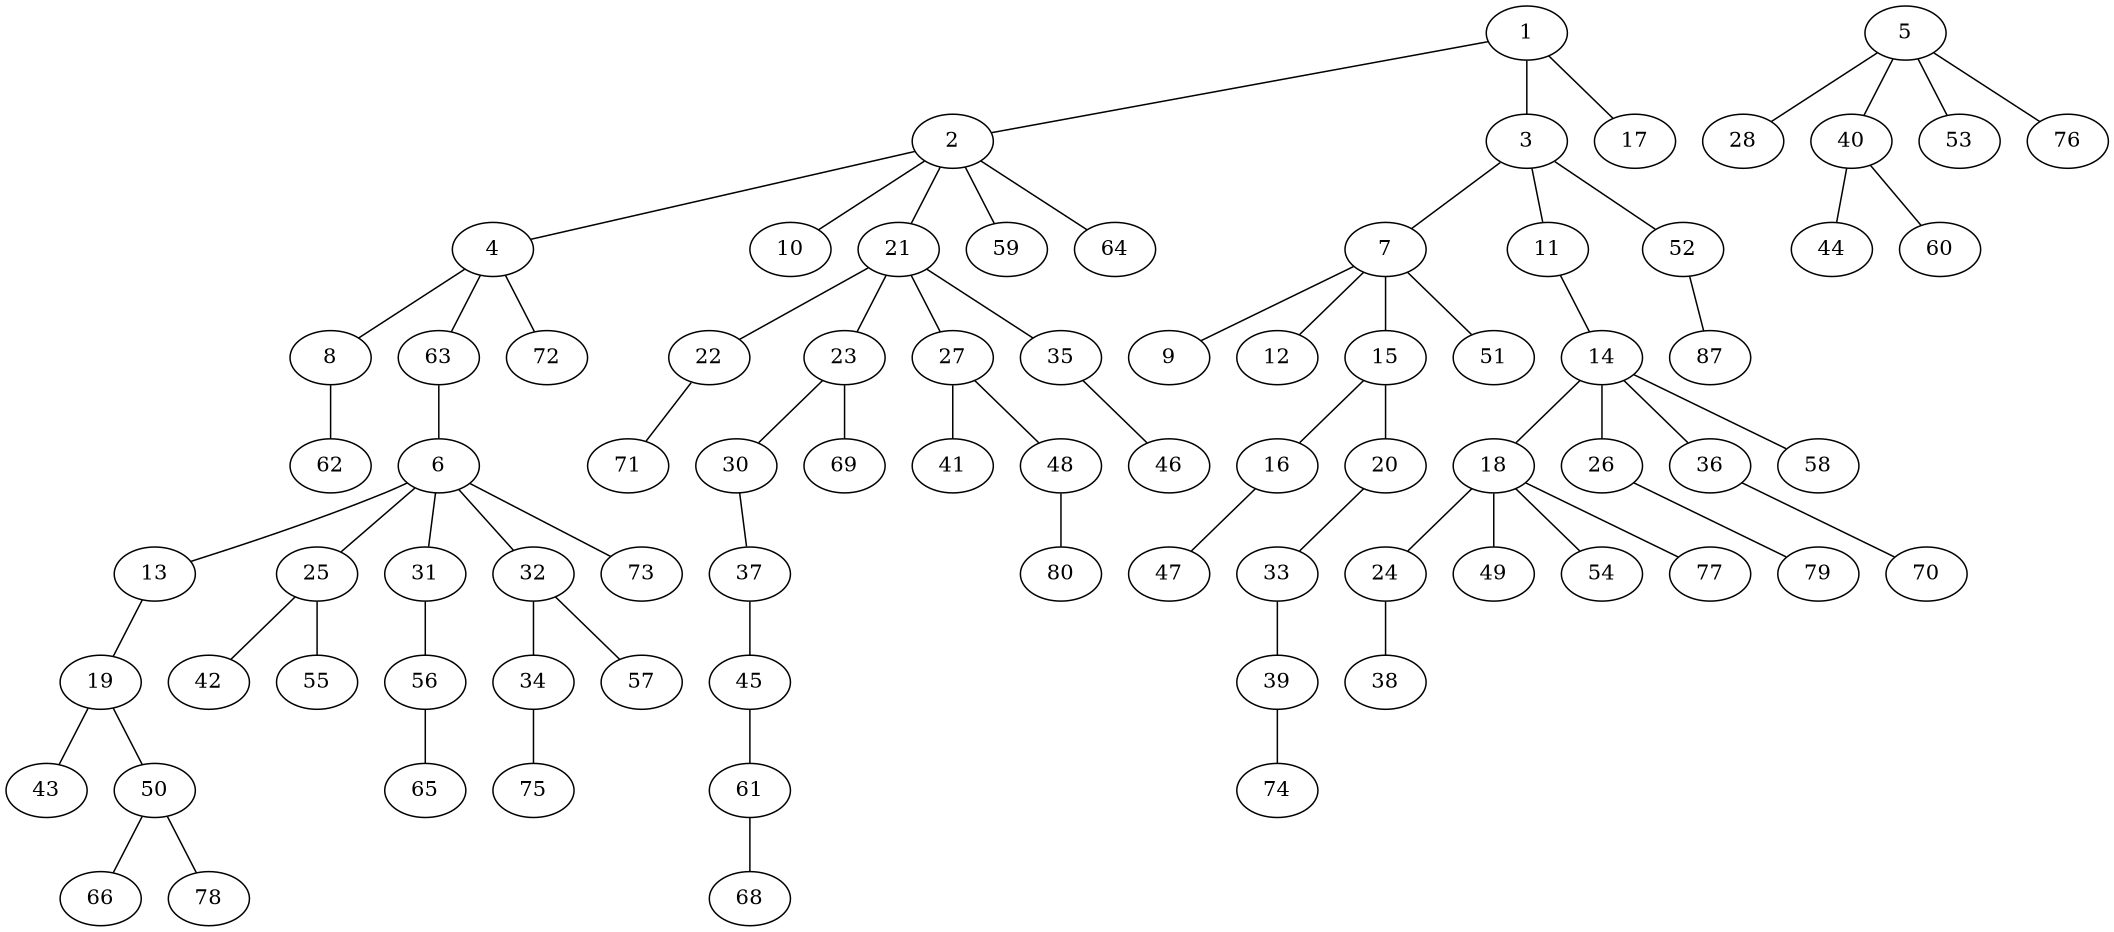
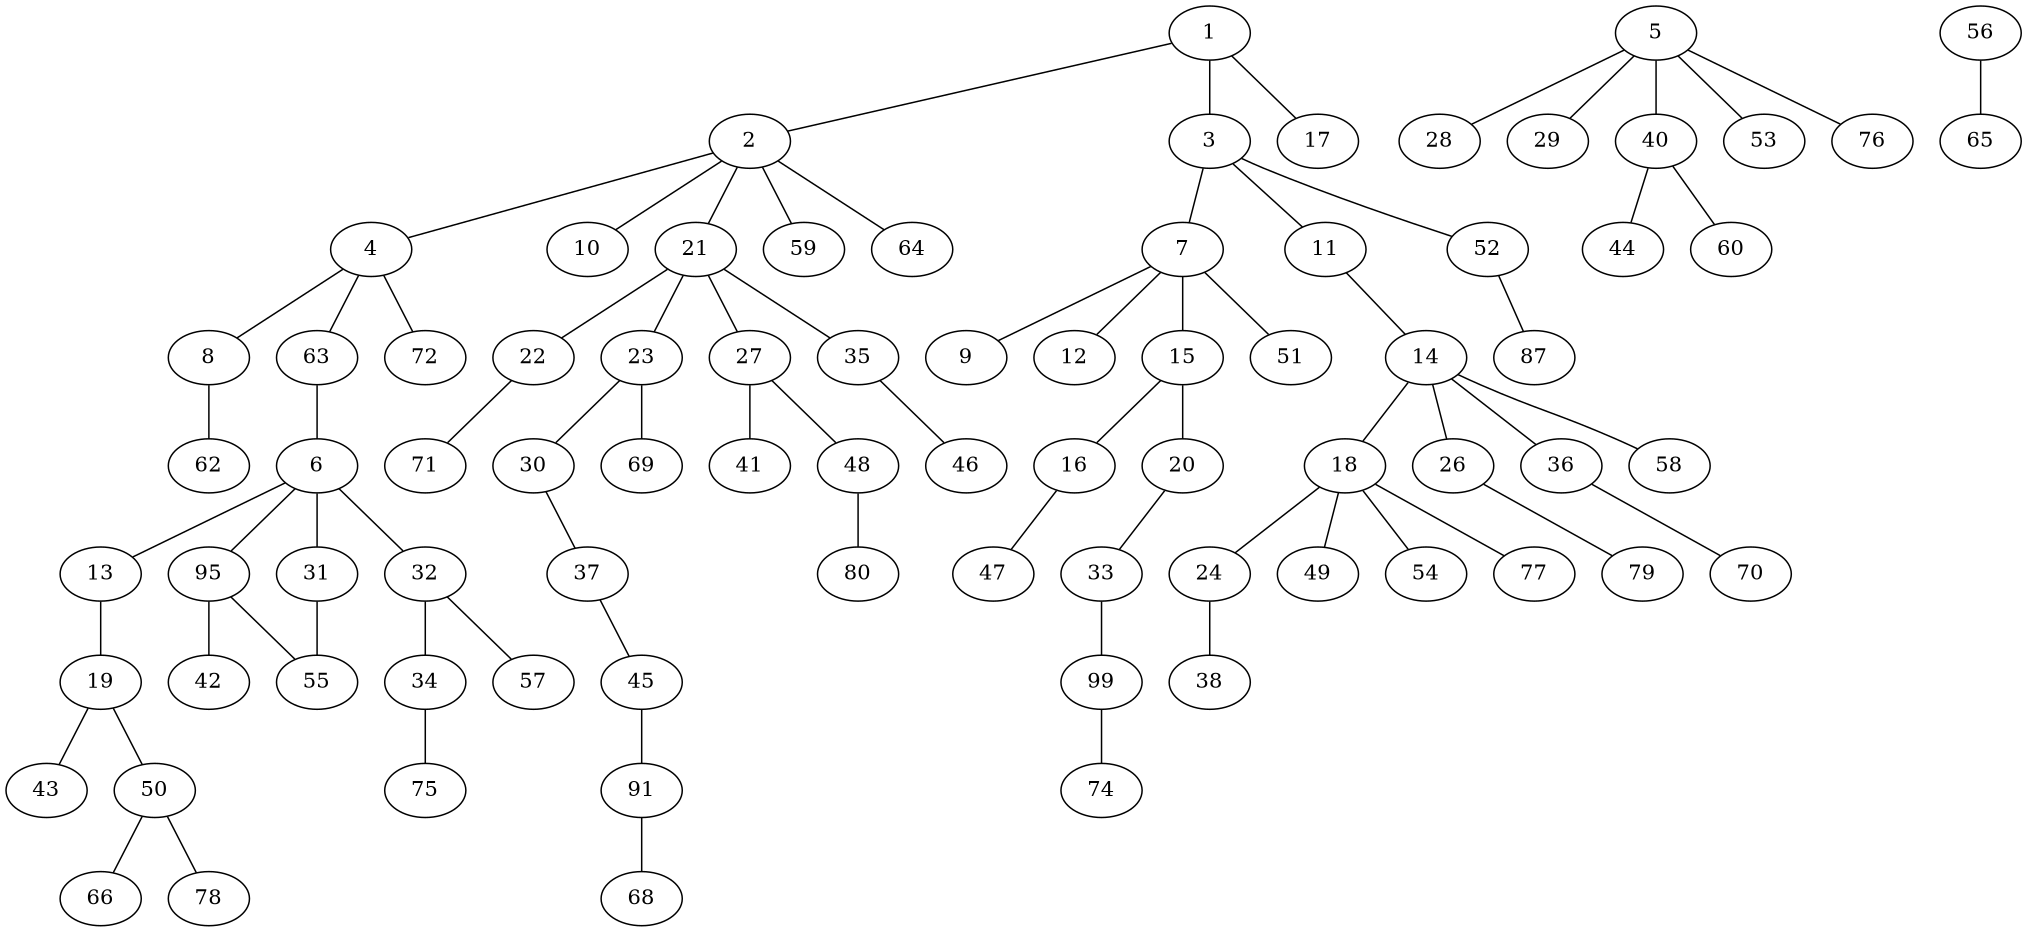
node "29": added
node "25": label "25" -> "95"
node "73": removed
edge "31" -- "56": now "31" -- "55"
node "39": label "39" -> "99"
node "61": label "61" -> "91"
